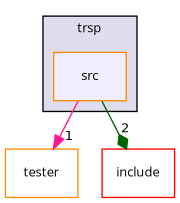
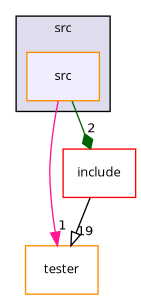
cluster "trsp": label "trsp" -> "src"
edge "include" -> "tester": added
